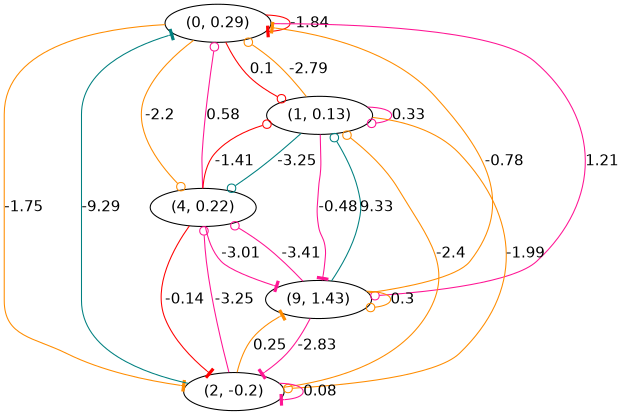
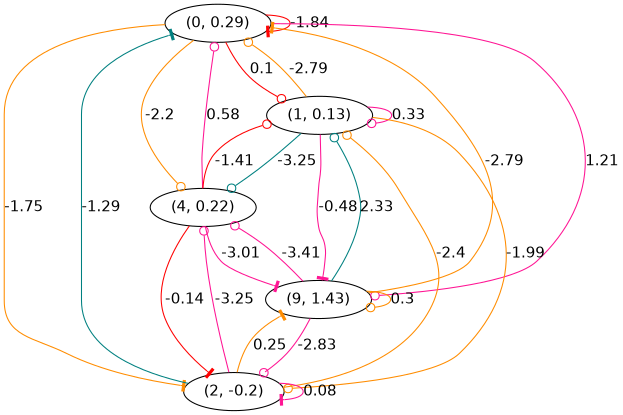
edge "(9, 1.43)" -> "(0, 0.29)": label "-0.78" -> "-2.79"
edge "(2, -0.2)" -> "(0, 0.29)": label "-9.29" -> "-1.29"
edge "(9, 1.43)" -> "(1, 0.13)": label "9.33" -> "2.33"
edge "(9, 1.43)" -> "(2, -0.2)": arrowhead tee -> odot
